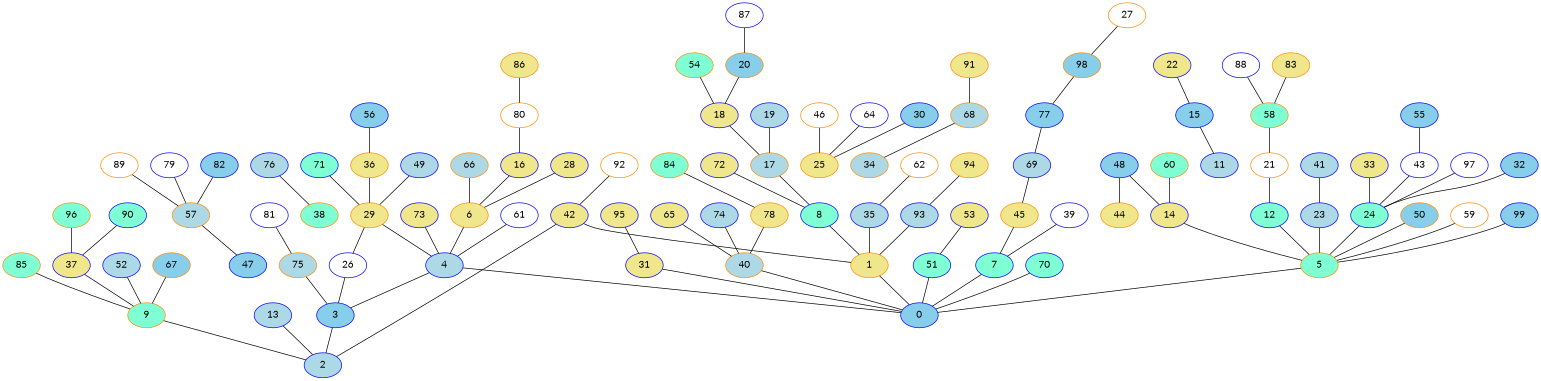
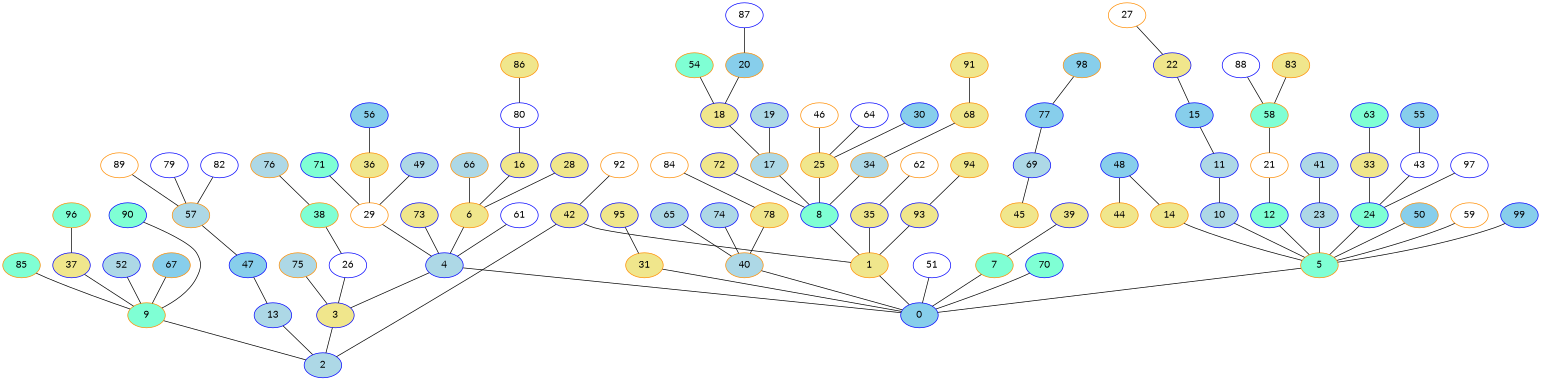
edge "27" -- "98": now "27" -- "22"
node "80": color darkorange -> blue
node "68": fillcolor lightblue -> khaki
node "63": added
node "82": fillcolor skyblue -> white
node "76": color blue -> darkorange
node "84": fillcolor aquamarine -> white
node "60": removed
node "32": removed
edge "25" -- "8": added
edge "34" -- "8": added
node "81": removed
node "29": fillcolor khaki -> white
node "65": fillcolor khaki -> lightblue
node "35": fillcolor lightblue -> khaki
node "93": fillcolor lightblue -> khaki
node "53": removed
node "39": fillcolor white -> khaki
node "14": color blue -> darkorange
node "10": added
edge "90" -- "37": now "90" -- "9"
edge "29" -- "26": now "38" -- "26"
edge "45" -- "7": removed
node "31": color blue -> darkorange
node "51": fillcolor aquamarine -> white
node "7": color blue -> darkorange
edge "47" -- "13": added
node "3": fillcolor skyblue -> khaki
